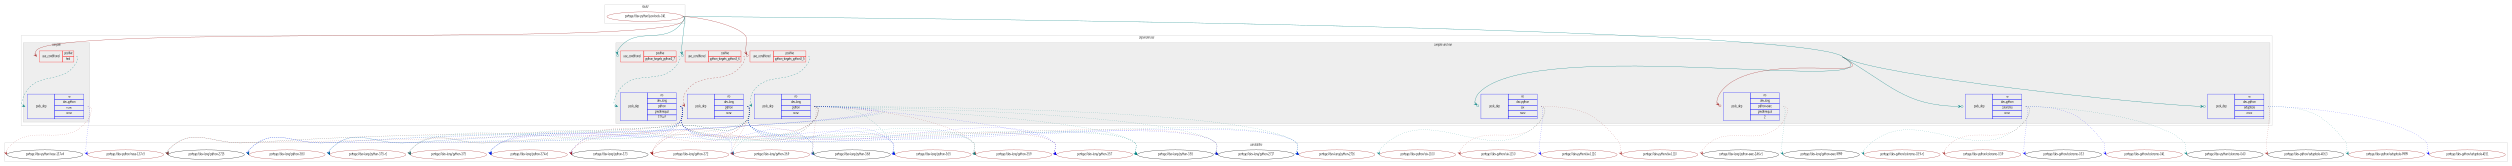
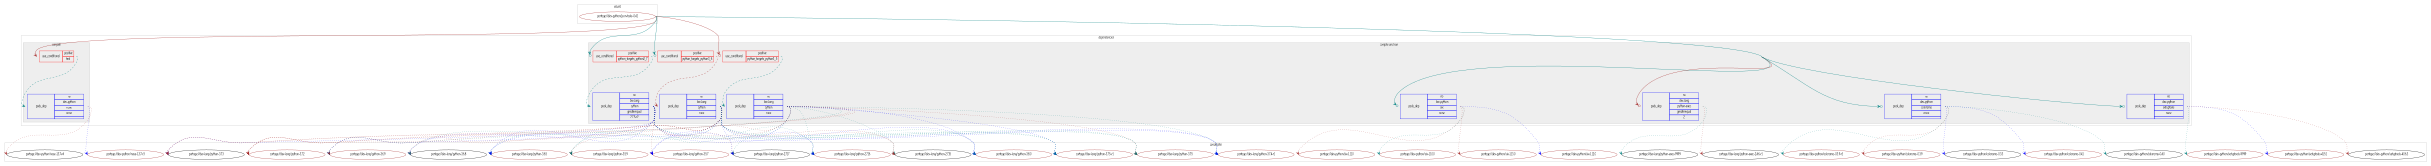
node "portage://dev-lang/python-3.5.5": removed
